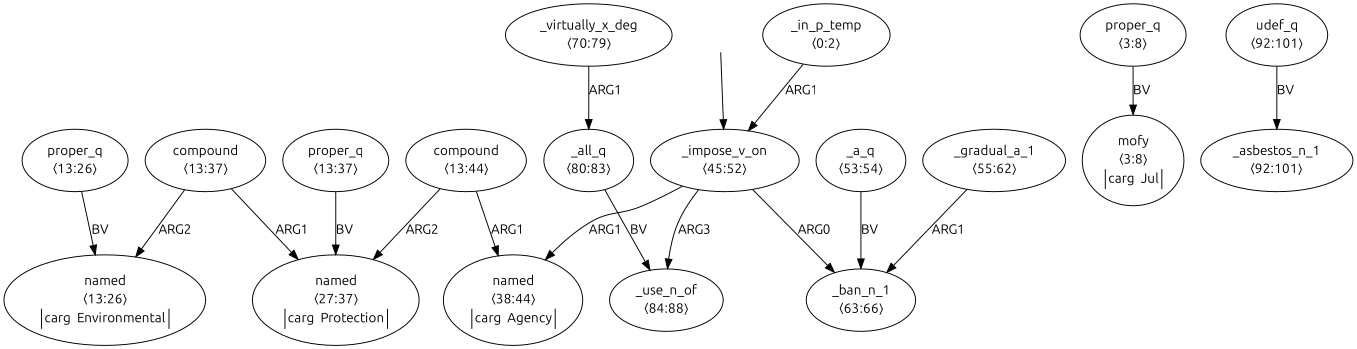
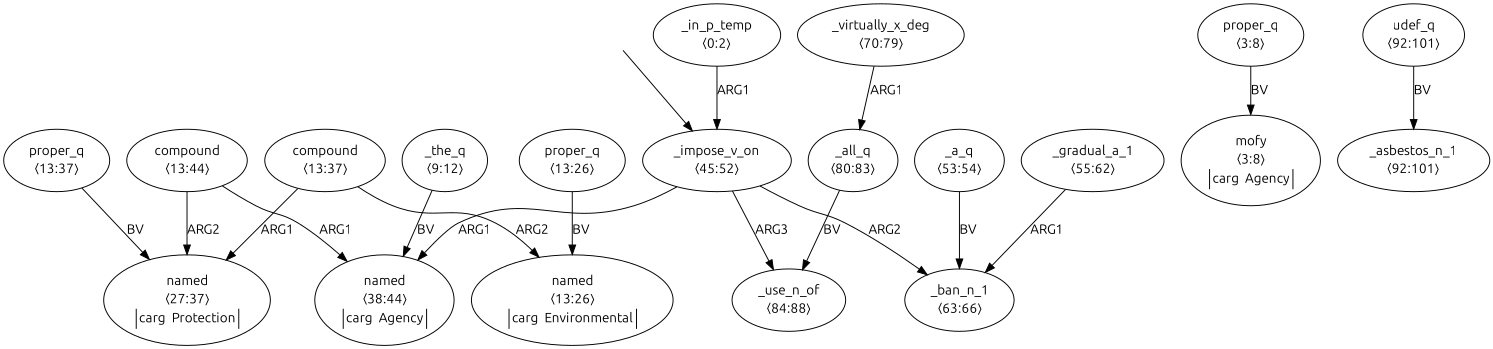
node "_the_q": added
node "mofy": text "Jul" -> "Agency"
edge "_impose_v_on" -> "_ban_n_1": label "ARG0" -> "ARG2"
